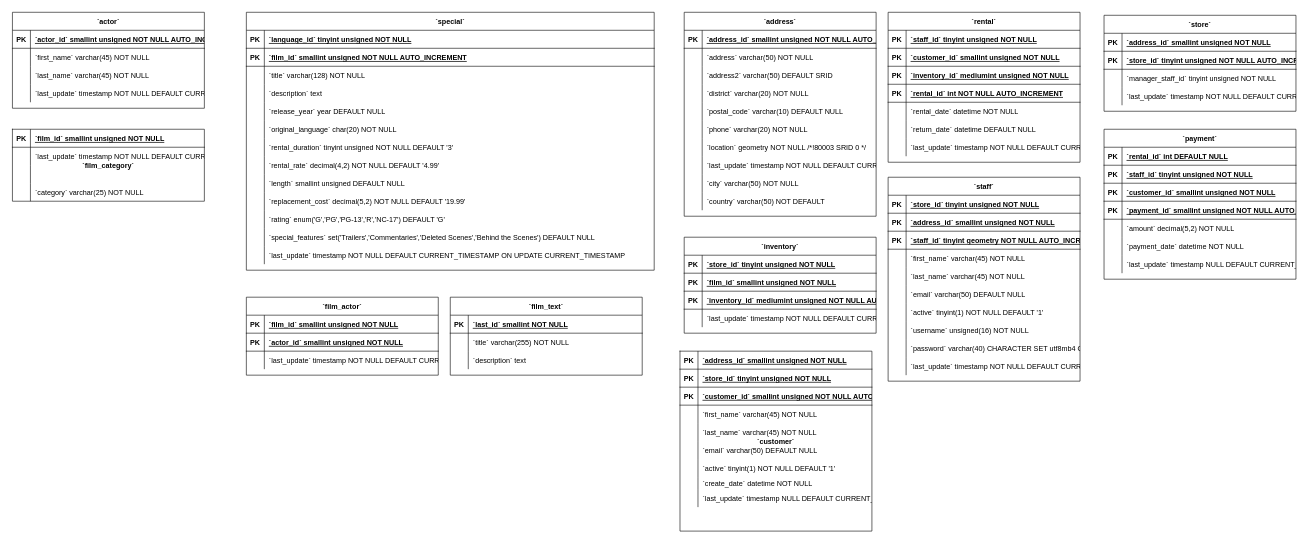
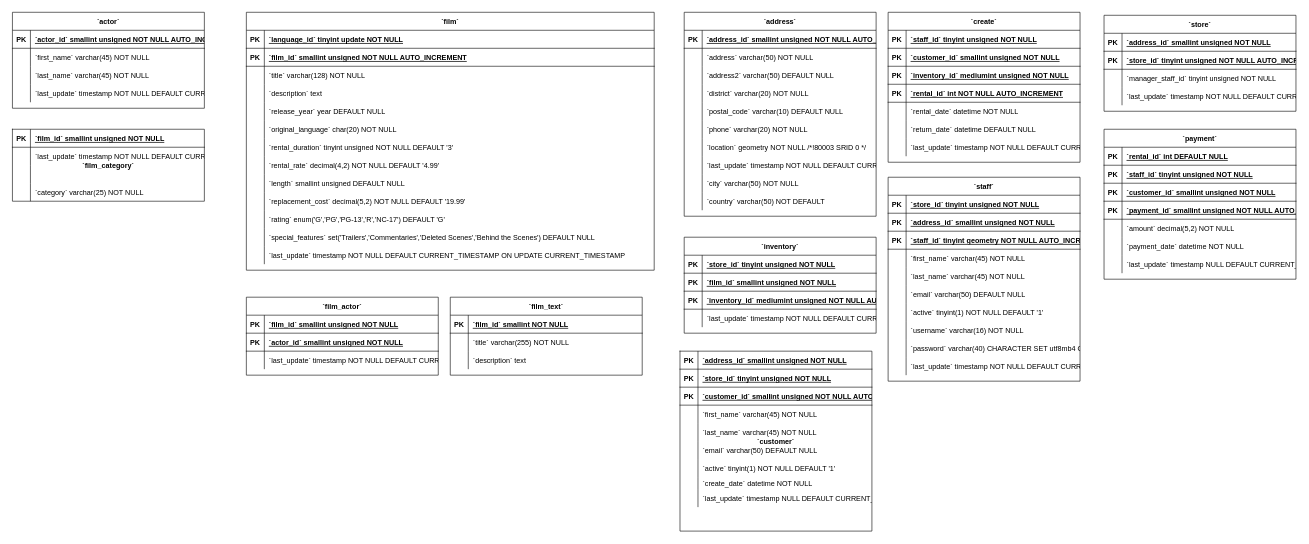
node "`special`": label "`special`" -> "`film`"
node "`rental`": label "`rental`" -> "`create`"
node "`language_id` tinyint unsigned NOT NULL": label "`language_id` tinyint unsigned NOT NULL" -> "`language_id` tinyint update NOT NULL"
node "`address2` varchar(50) DEFAULT SRID": label "`address2` varchar(50) DEFAULT SRID" -> "`address2` varchar(50) DEFAULT NULL"
node "`last_id` smallint NOT NULL": label "`last_id` smallint NOT NULL" -> "`film_id` smallint NOT NULL"
node "`username` unsigned(16) NOT NULL": label "`username` unsigned(16) NOT NULL" -> "`username` varchar(16) NOT NULL"
